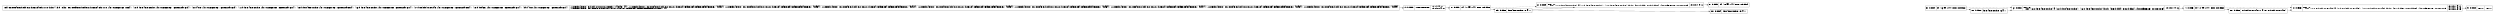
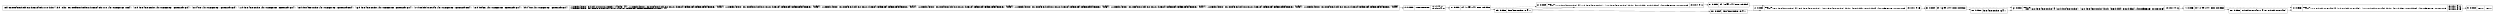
node "4: 0x000d": added
